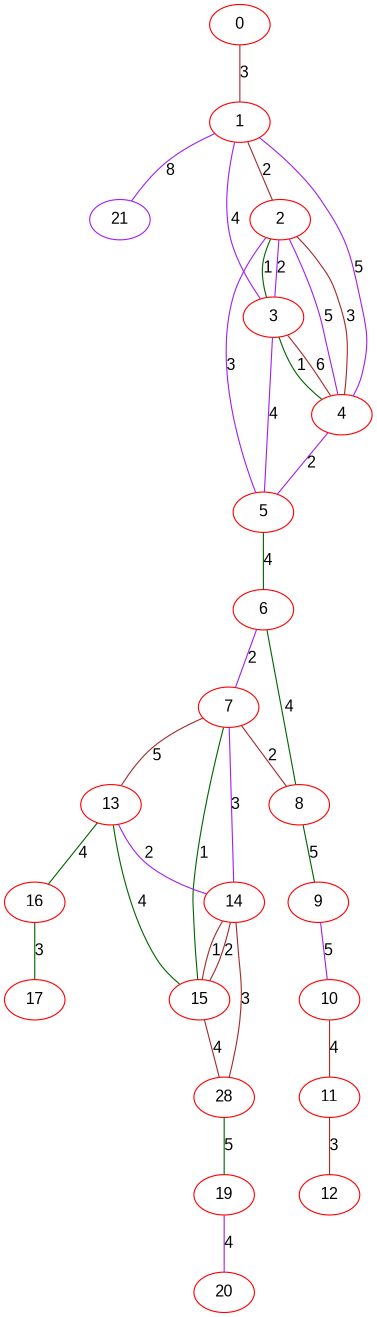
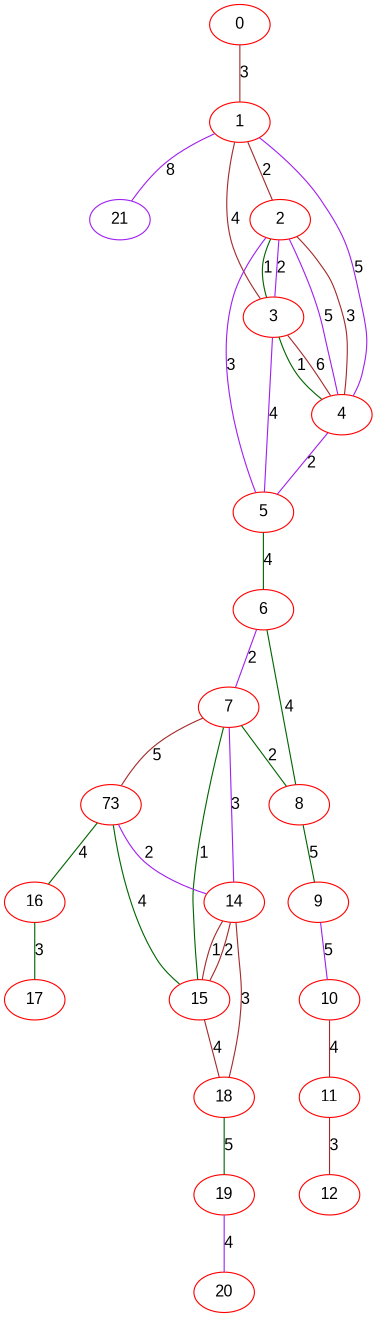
edge "1" -- "3": color purple -> brown
edge "7" -- "8": color brown -> darkgreen
node "13": label "13" -> "73"
node "28": label "28" -> "18"
